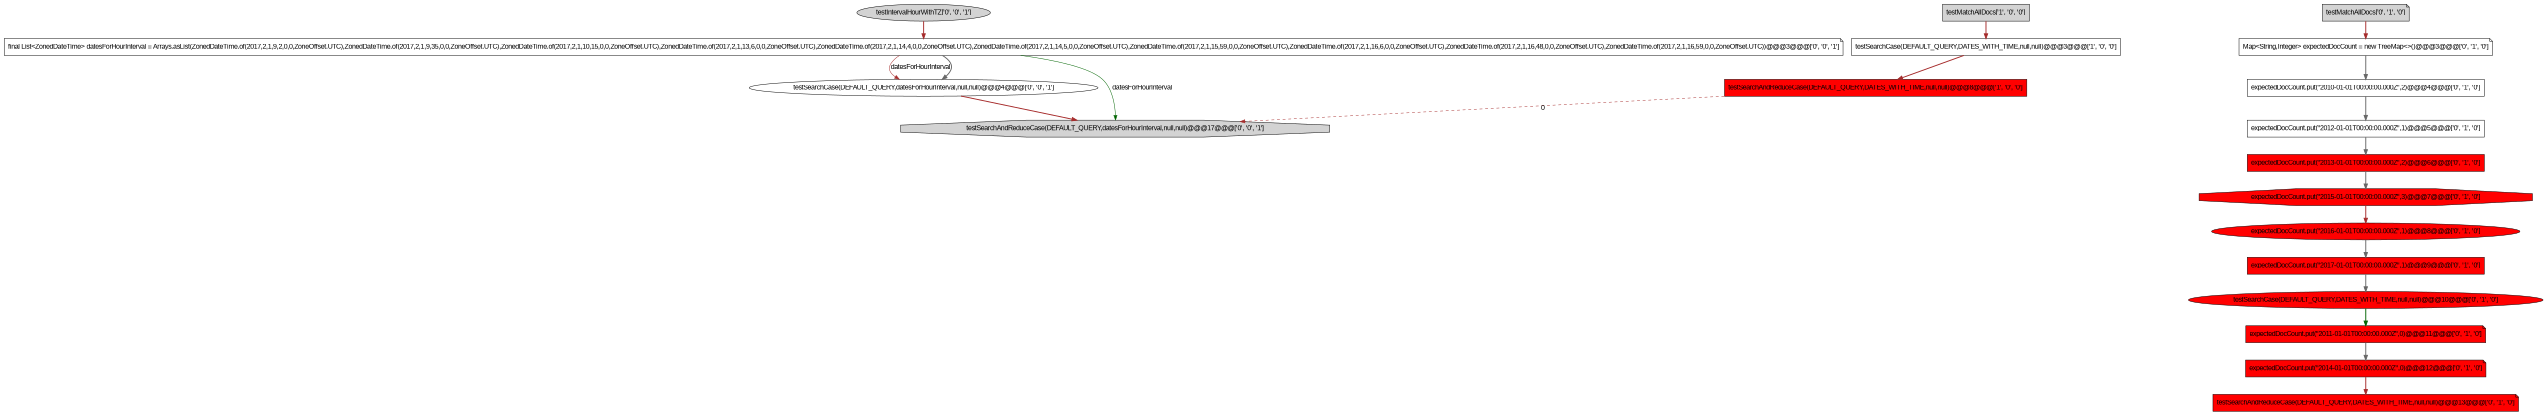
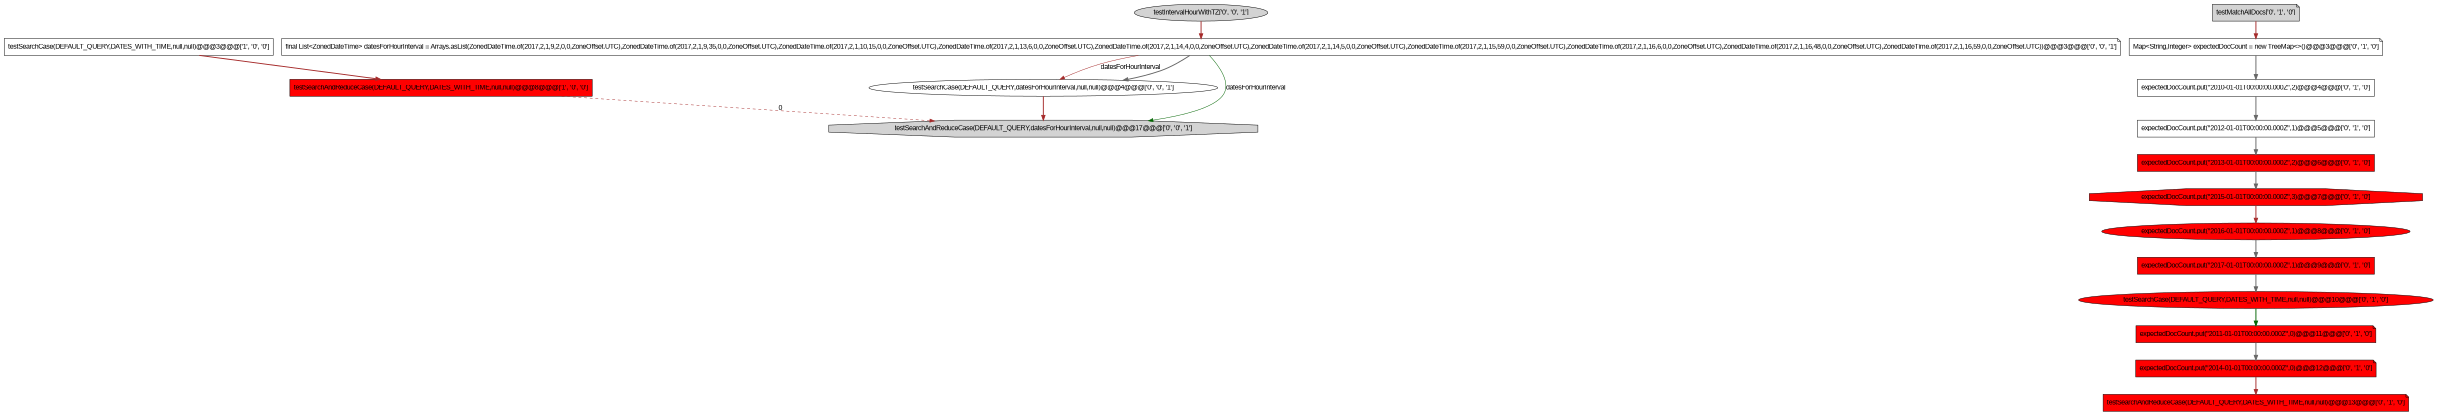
node "testMatchAllDocs['1', '0', '0']": removed
